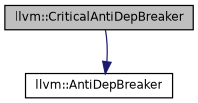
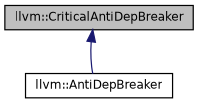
edge "llvm::CriticalAntiDepBreaker" -> "llvm::AntiDepBreaker": reversed
